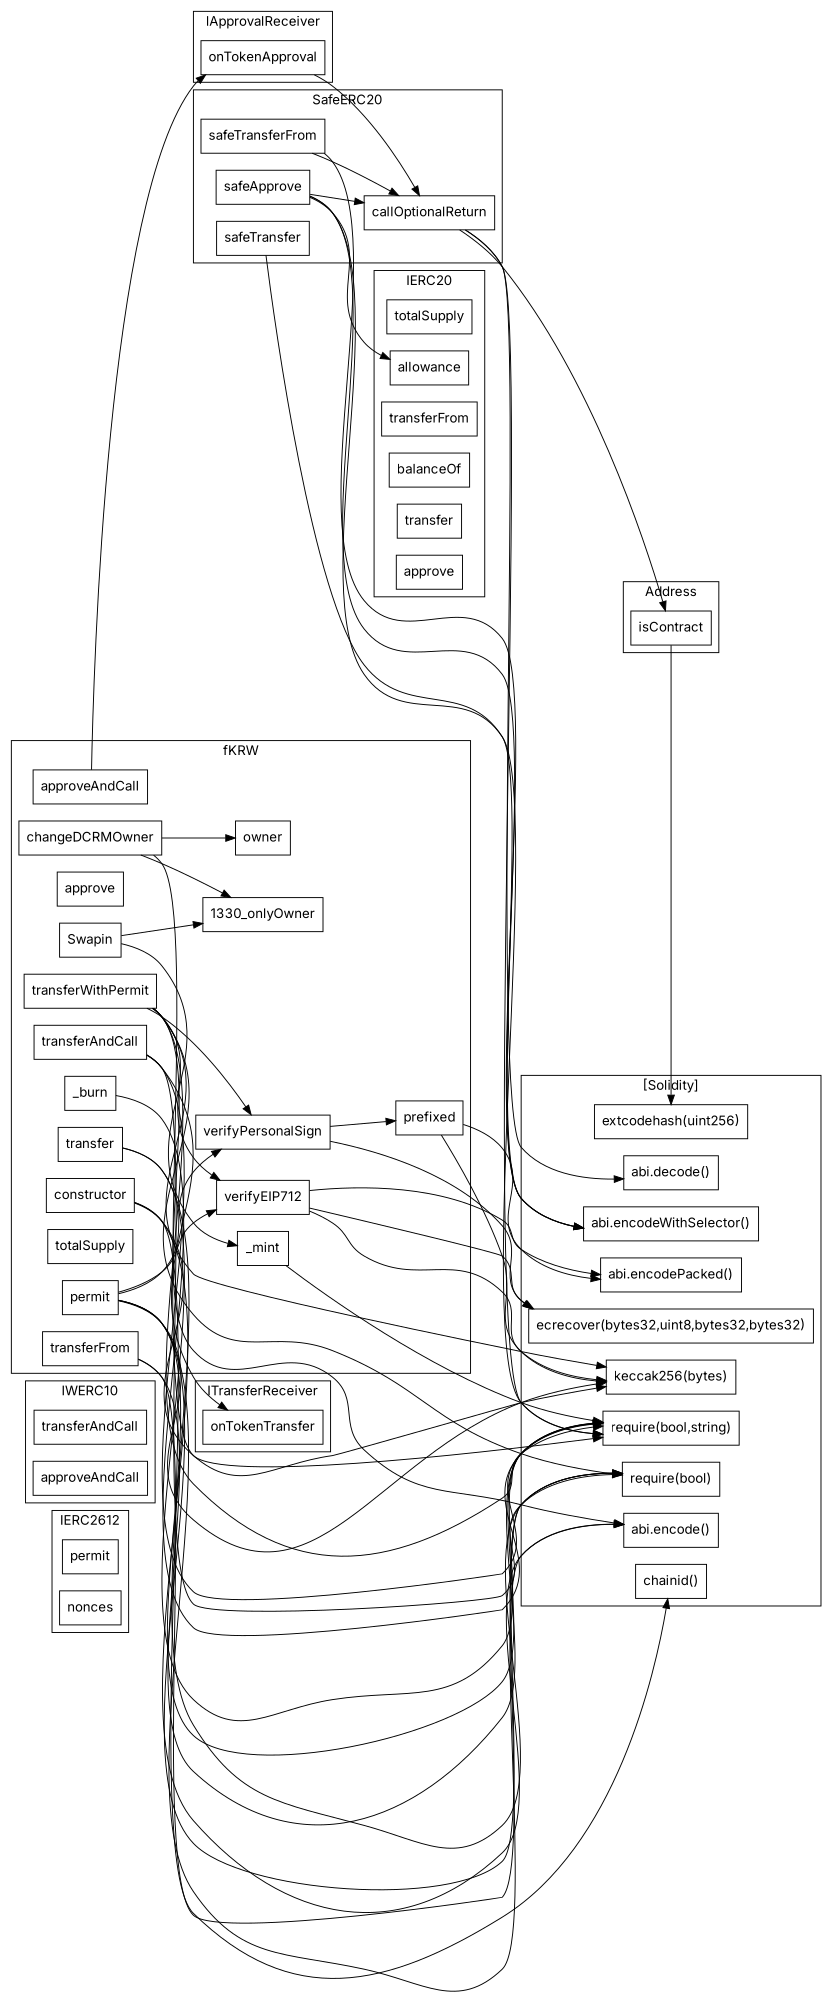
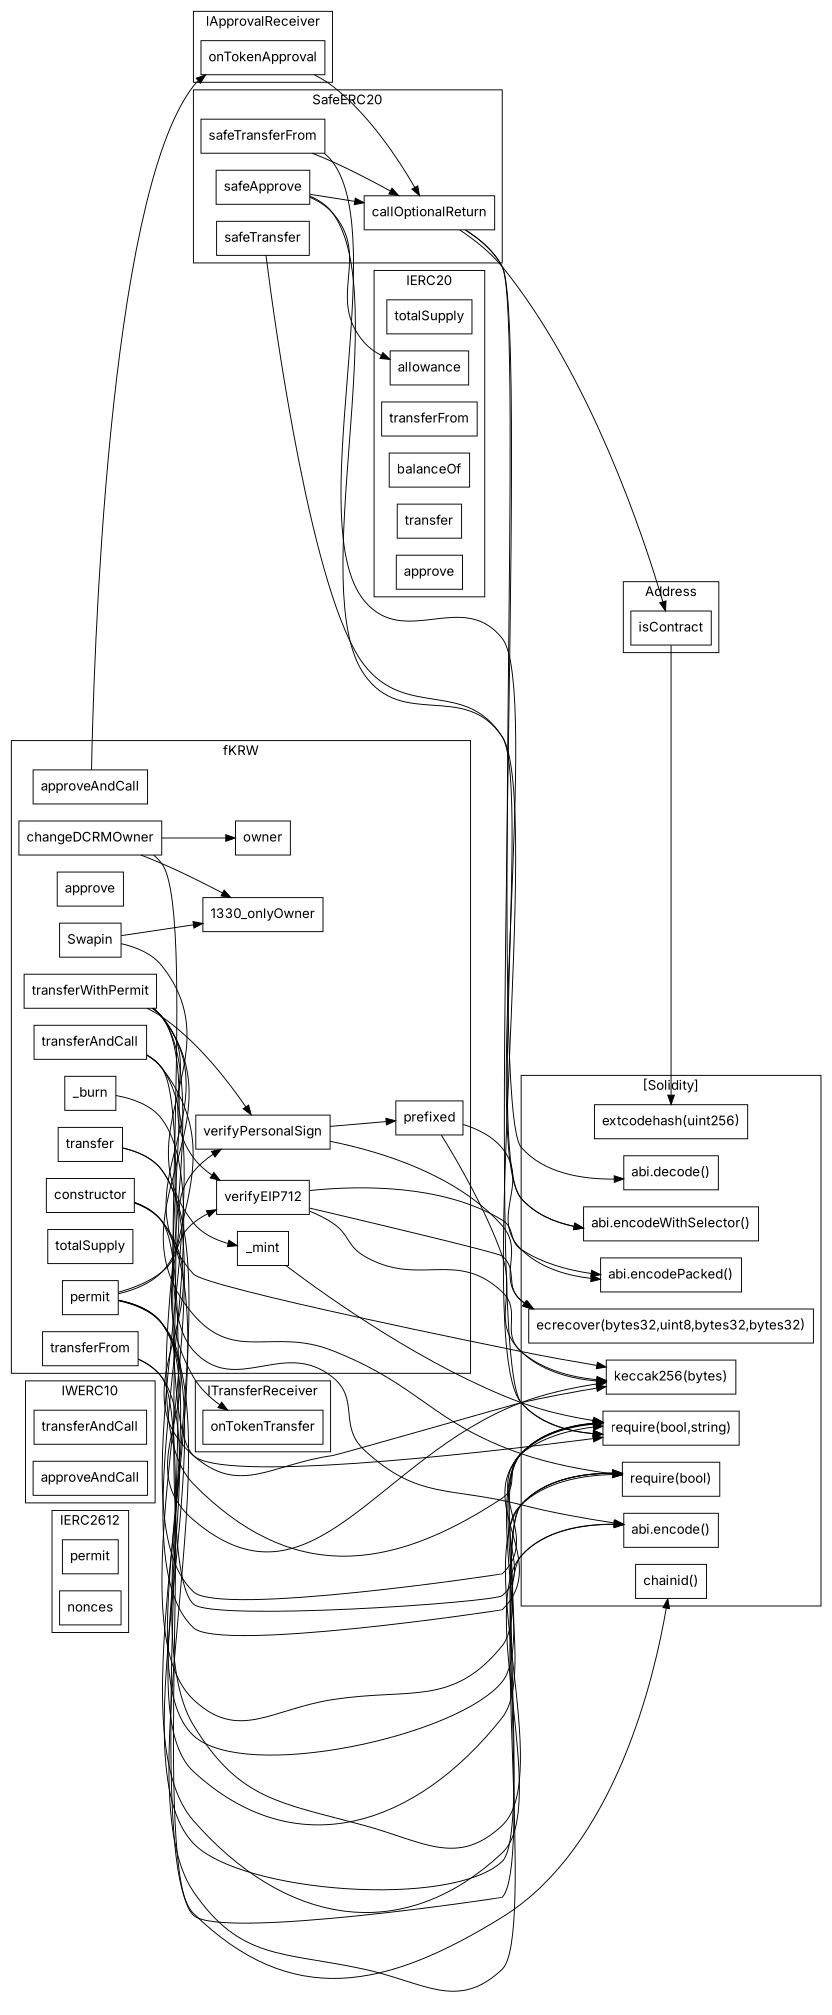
edge "safeApprove" -> "abi.encodeWithSelector()": removed
